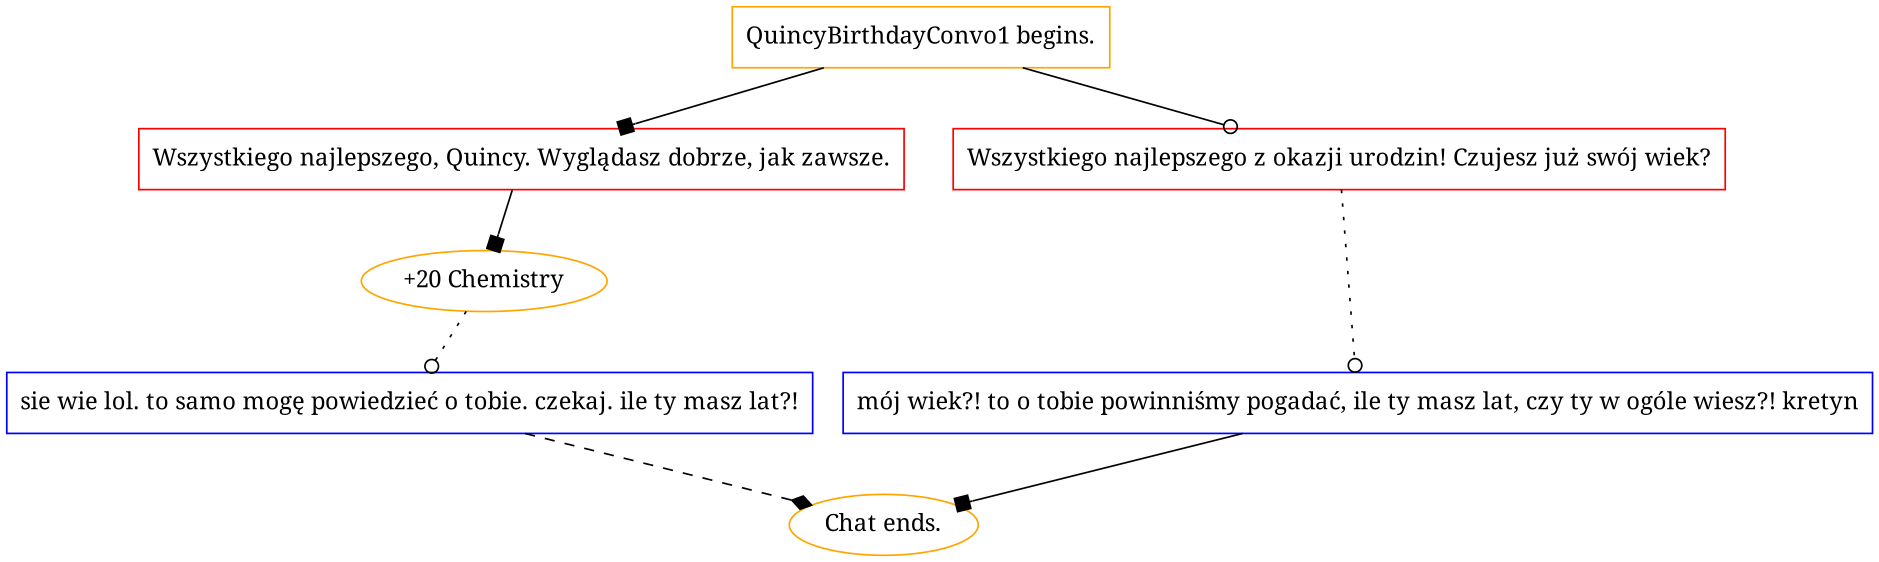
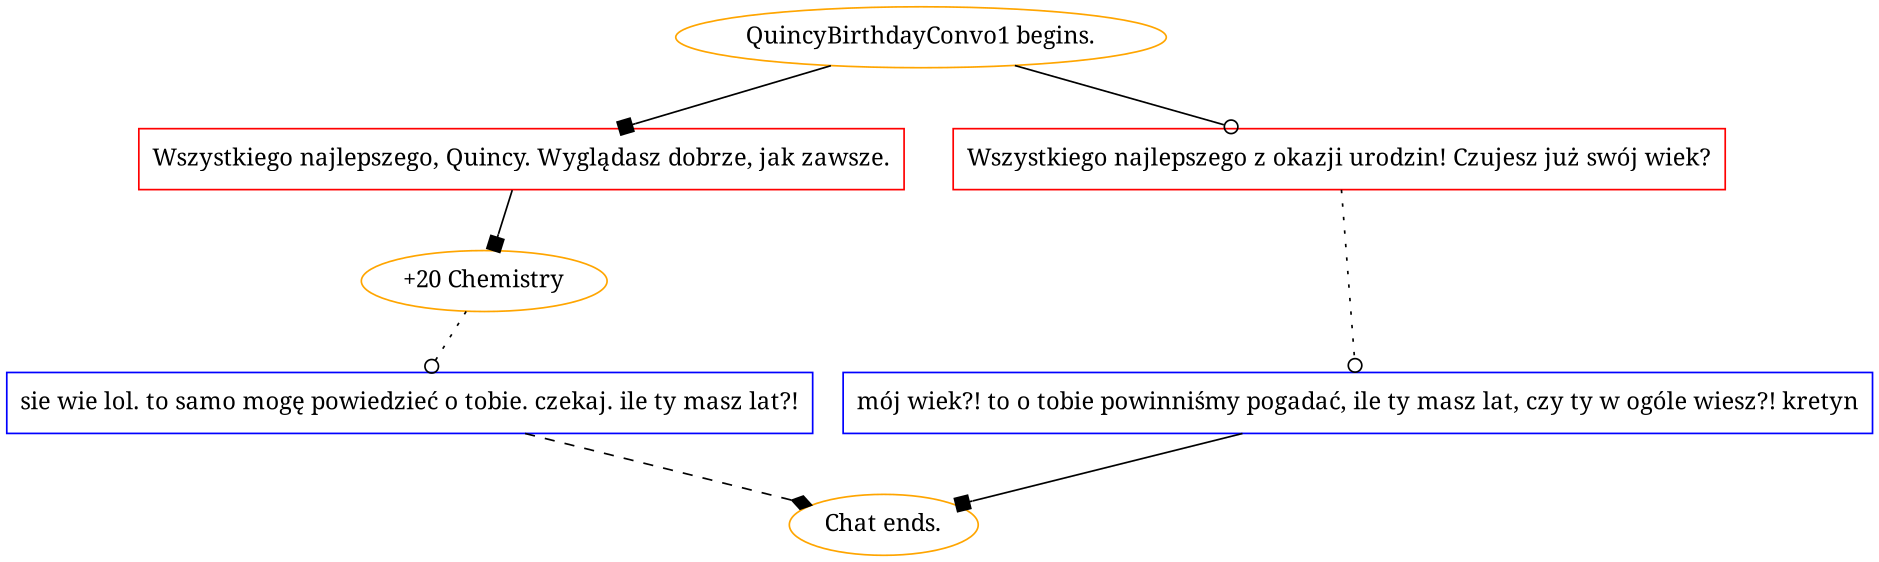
node "QuincyBirthdayConvo1 begins.": shape box -> ellipse
